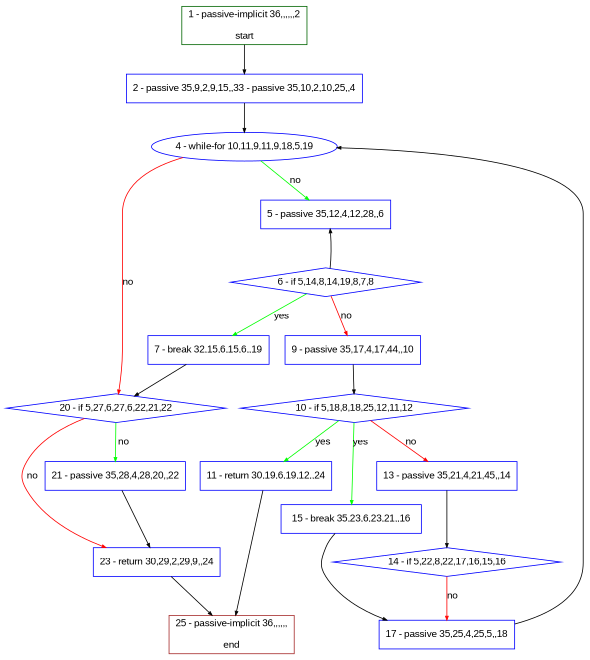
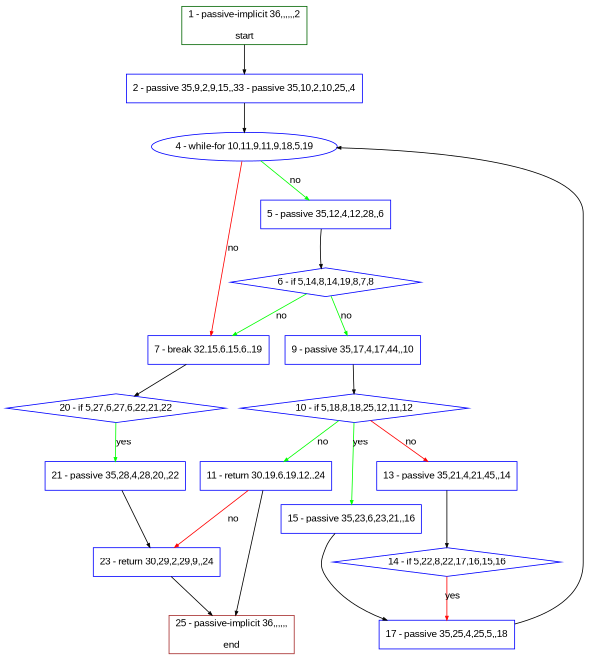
edge "6 - if 5,14,8,14,19,8,7,8" -> "5 - passive 35,12,4,12,28,,6": reversed
edge "4 - while-for 10,11,9,11,9,18,5,19" -> "20 - if 5,27,6,27,6,22,21,22": now "4 - while-for 10,11,9,11,9,18,5,19" -> "7 - break 32,15,6,15,6,,19"
edge "6 - if 5,14,8,14,19,8,7,8" -> "9 - passive 35,17,4,17,44,,10": color #ff0000 -> #00ff00
edge "6 - if 5,14,8,14,19,8,7,8" -> "7 - break 32,15,6,15,6,,19": label "yes" -> "no"
edge "20 - if 5,27,6,27,6,22,21,22" -> "21 - passive 35,28,4,28,20,,22": label "no" -> "yes"
edge "10 - if 5,18,8,18,25,12,11,12" -> "11 - return 30,19,6,19,12,,24": label "yes" -> "no"
edge "20 - if 5,27,6,27,6,22,21,22" -> "23 - return 30,29,2,29,9,,24": now "11 - return 30,19,6,19,12,,24" -> "23 - return 30,29,2,29,9,,24"
node "15 - break 35,23,6,23,21,,16": label "15 - break 35,23,6,23,21,,16" -> "15 - passive 35,23,6,23,21,,16"
edge "14 - if 5,22,8,22,17,16,15,16" -> "17 - passive 35,25,4,25,5,,18": label "no" -> "yes"
